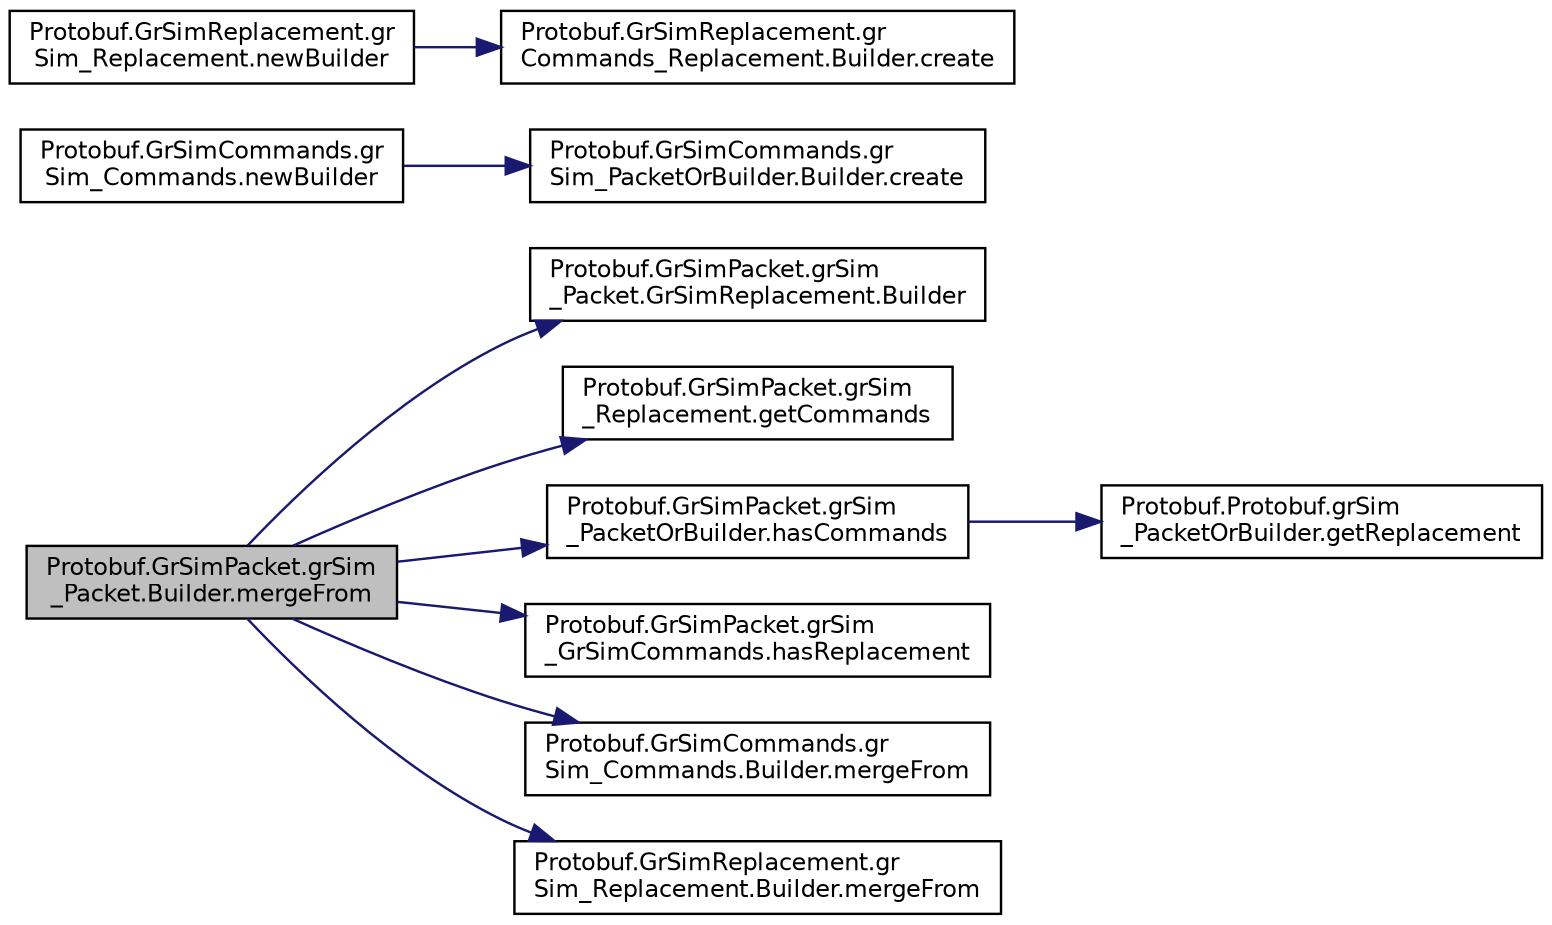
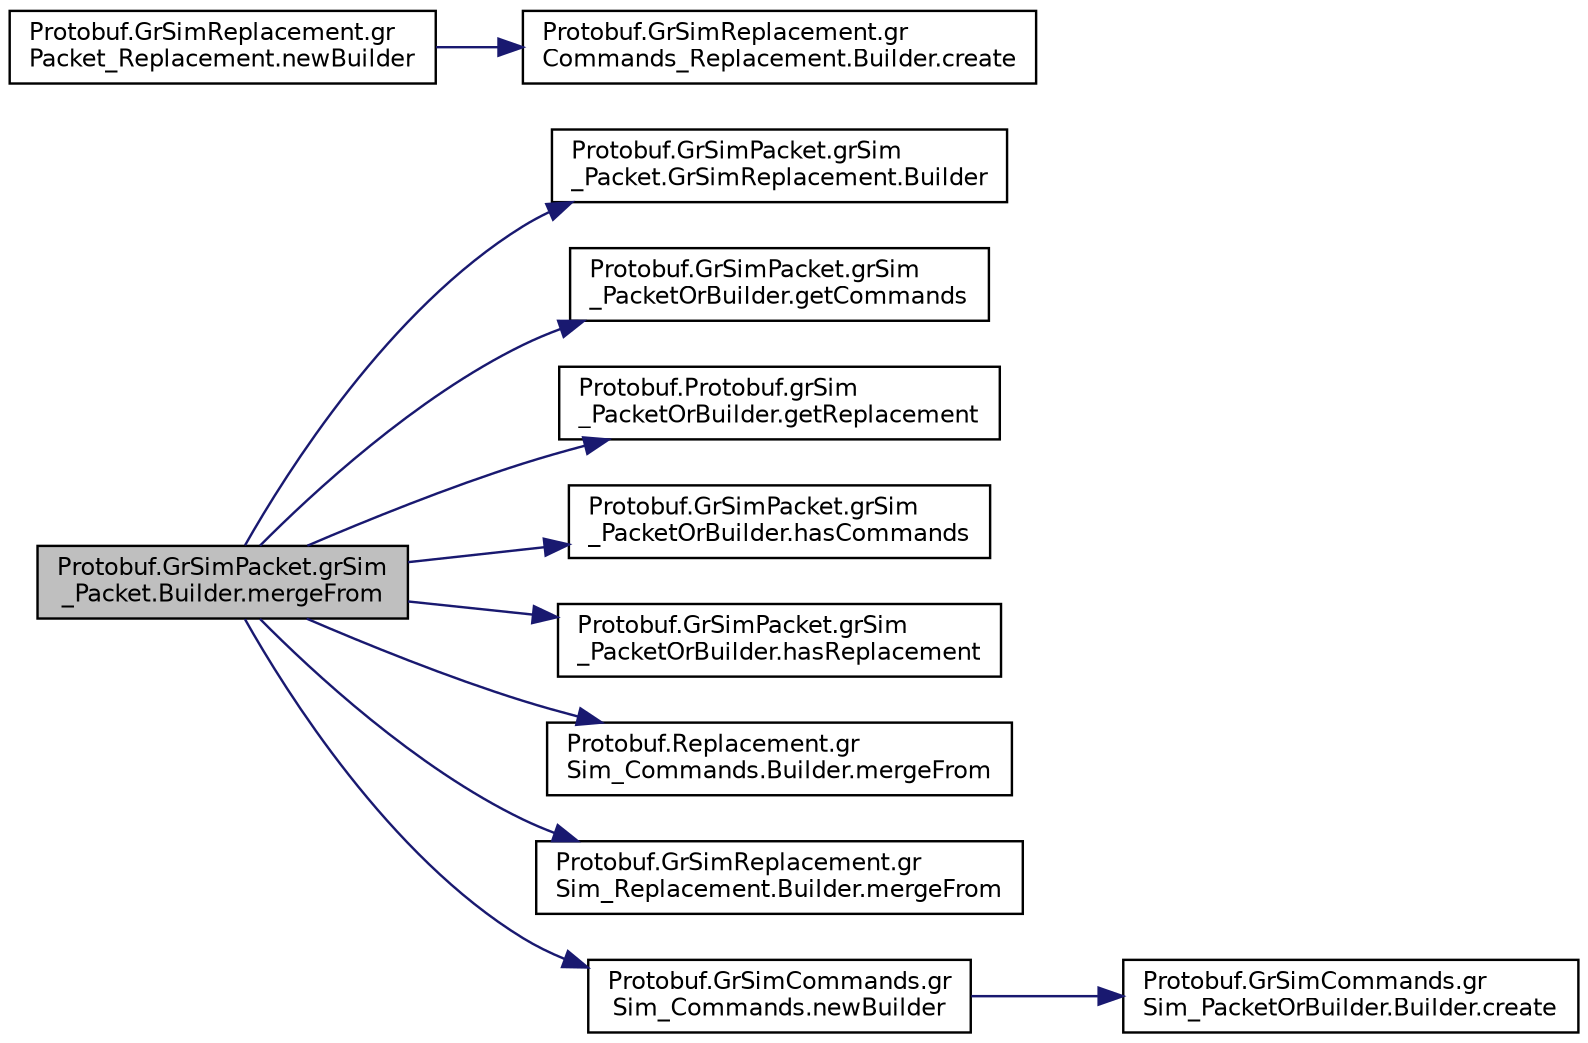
node "Protobuf.GrSimReplacement.gr Sim_Replacement.newBuilder": label "Protobuf.GrSimReplacement.gr Sim_Replacement.newBuilder" -> "Protobuf.GrSimReplacement.gr Packet_Replacement.newBuilder"
node "Protobuf.GrSimPacket.grSim _Replacement.getCommands": label "Protobuf.GrSimPacket.grSim _Replacement.getCommands" -> "Protobuf.GrSimPacket.grSim _PacketOrBuilder.getCommands"
edge "Protobuf.GrSimPacket.grSim _PacketOrBuilder.hasCommands" -> "Protobuf.Protobuf.grSim _PacketOrBuilder.getReplacement": now "Protobuf.GrSimPacket.grSim _Packet.Builder.mergeFrom" -> "Protobuf.Protobuf.grSim _PacketOrBuilder.getReplacement"
node "Protobuf.GrSimPacket.grSim _GrSimCommands.hasReplacement": label "Protobuf.GrSimPacket.grSim _GrSimCommands.hasReplacement" -> "Protobuf.GrSimPacket.grSim _PacketOrBuilder.hasReplacement"
node "Protobuf.GrSimCommands.gr Sim_Commands.Builder.mergeFrom": label "Protobuf.GrSimCommands.gr Sim_Commands.Builder.mergeFrom" -> "Protobuf.Replacement.gr Sim_Commands.Builder.mergeFrom"
edge "Protobuf.GrSimPacket.grSim _Packet.Builder.mergeFrom" -> "Protobuf.GrSimCommands.gr Sim_Commands.newBuilder": added
